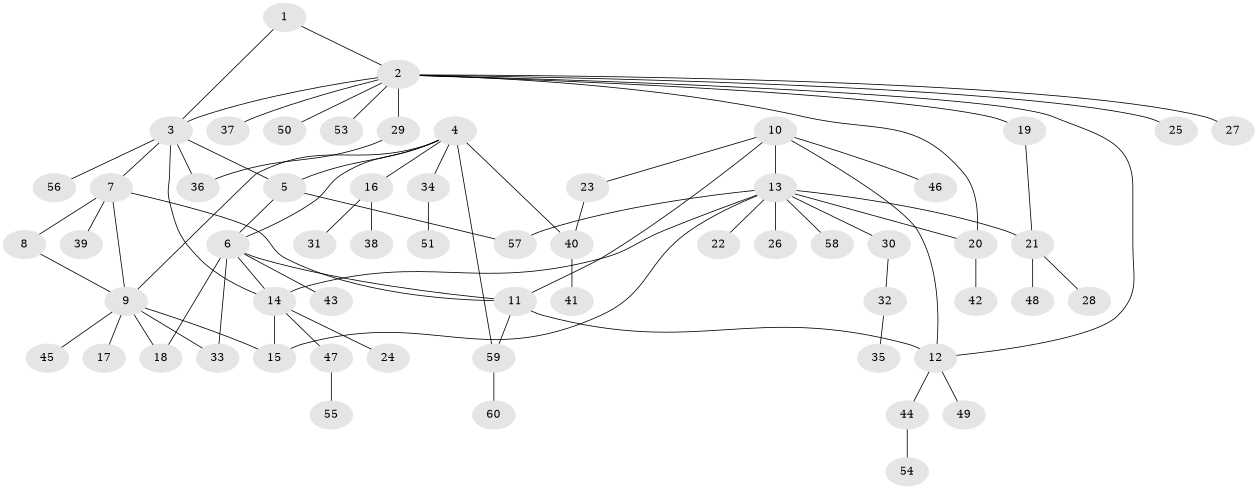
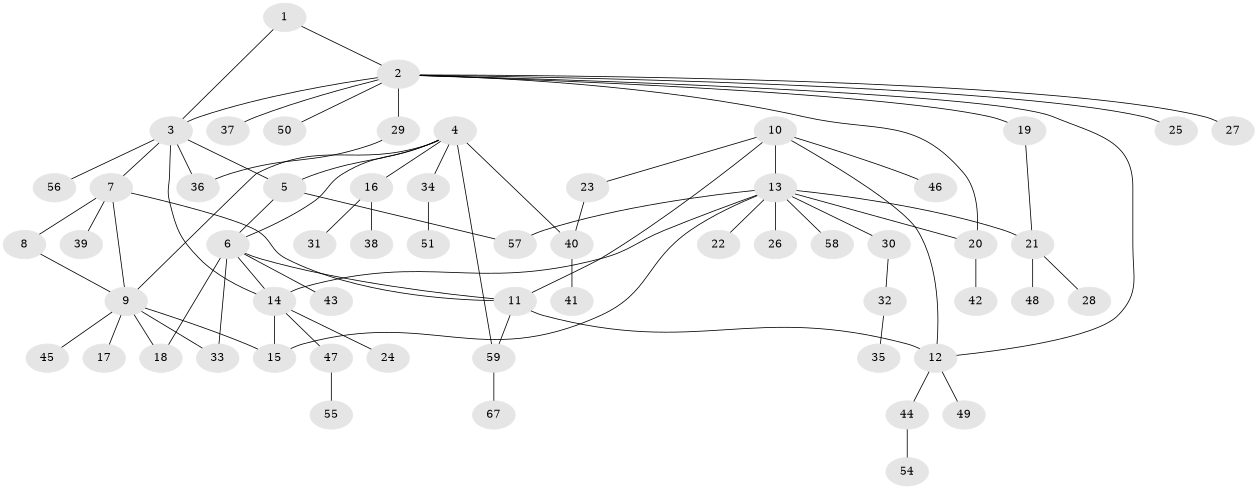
node "53": removed
node "60": label "60" -> "67"
